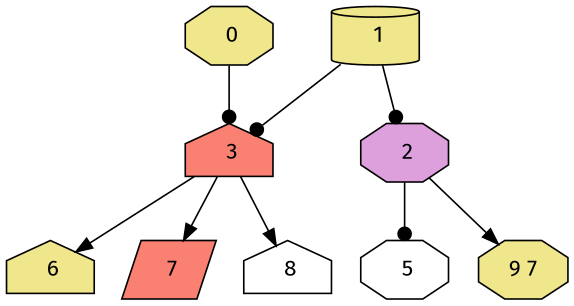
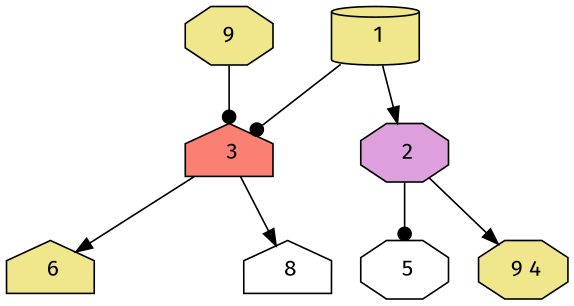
node "0": label "0" -> "9"
edge "1" -> "2": arrowhead dot -> normal
node "7": removed
node "9 7": label "9 7" -> "9 4"
